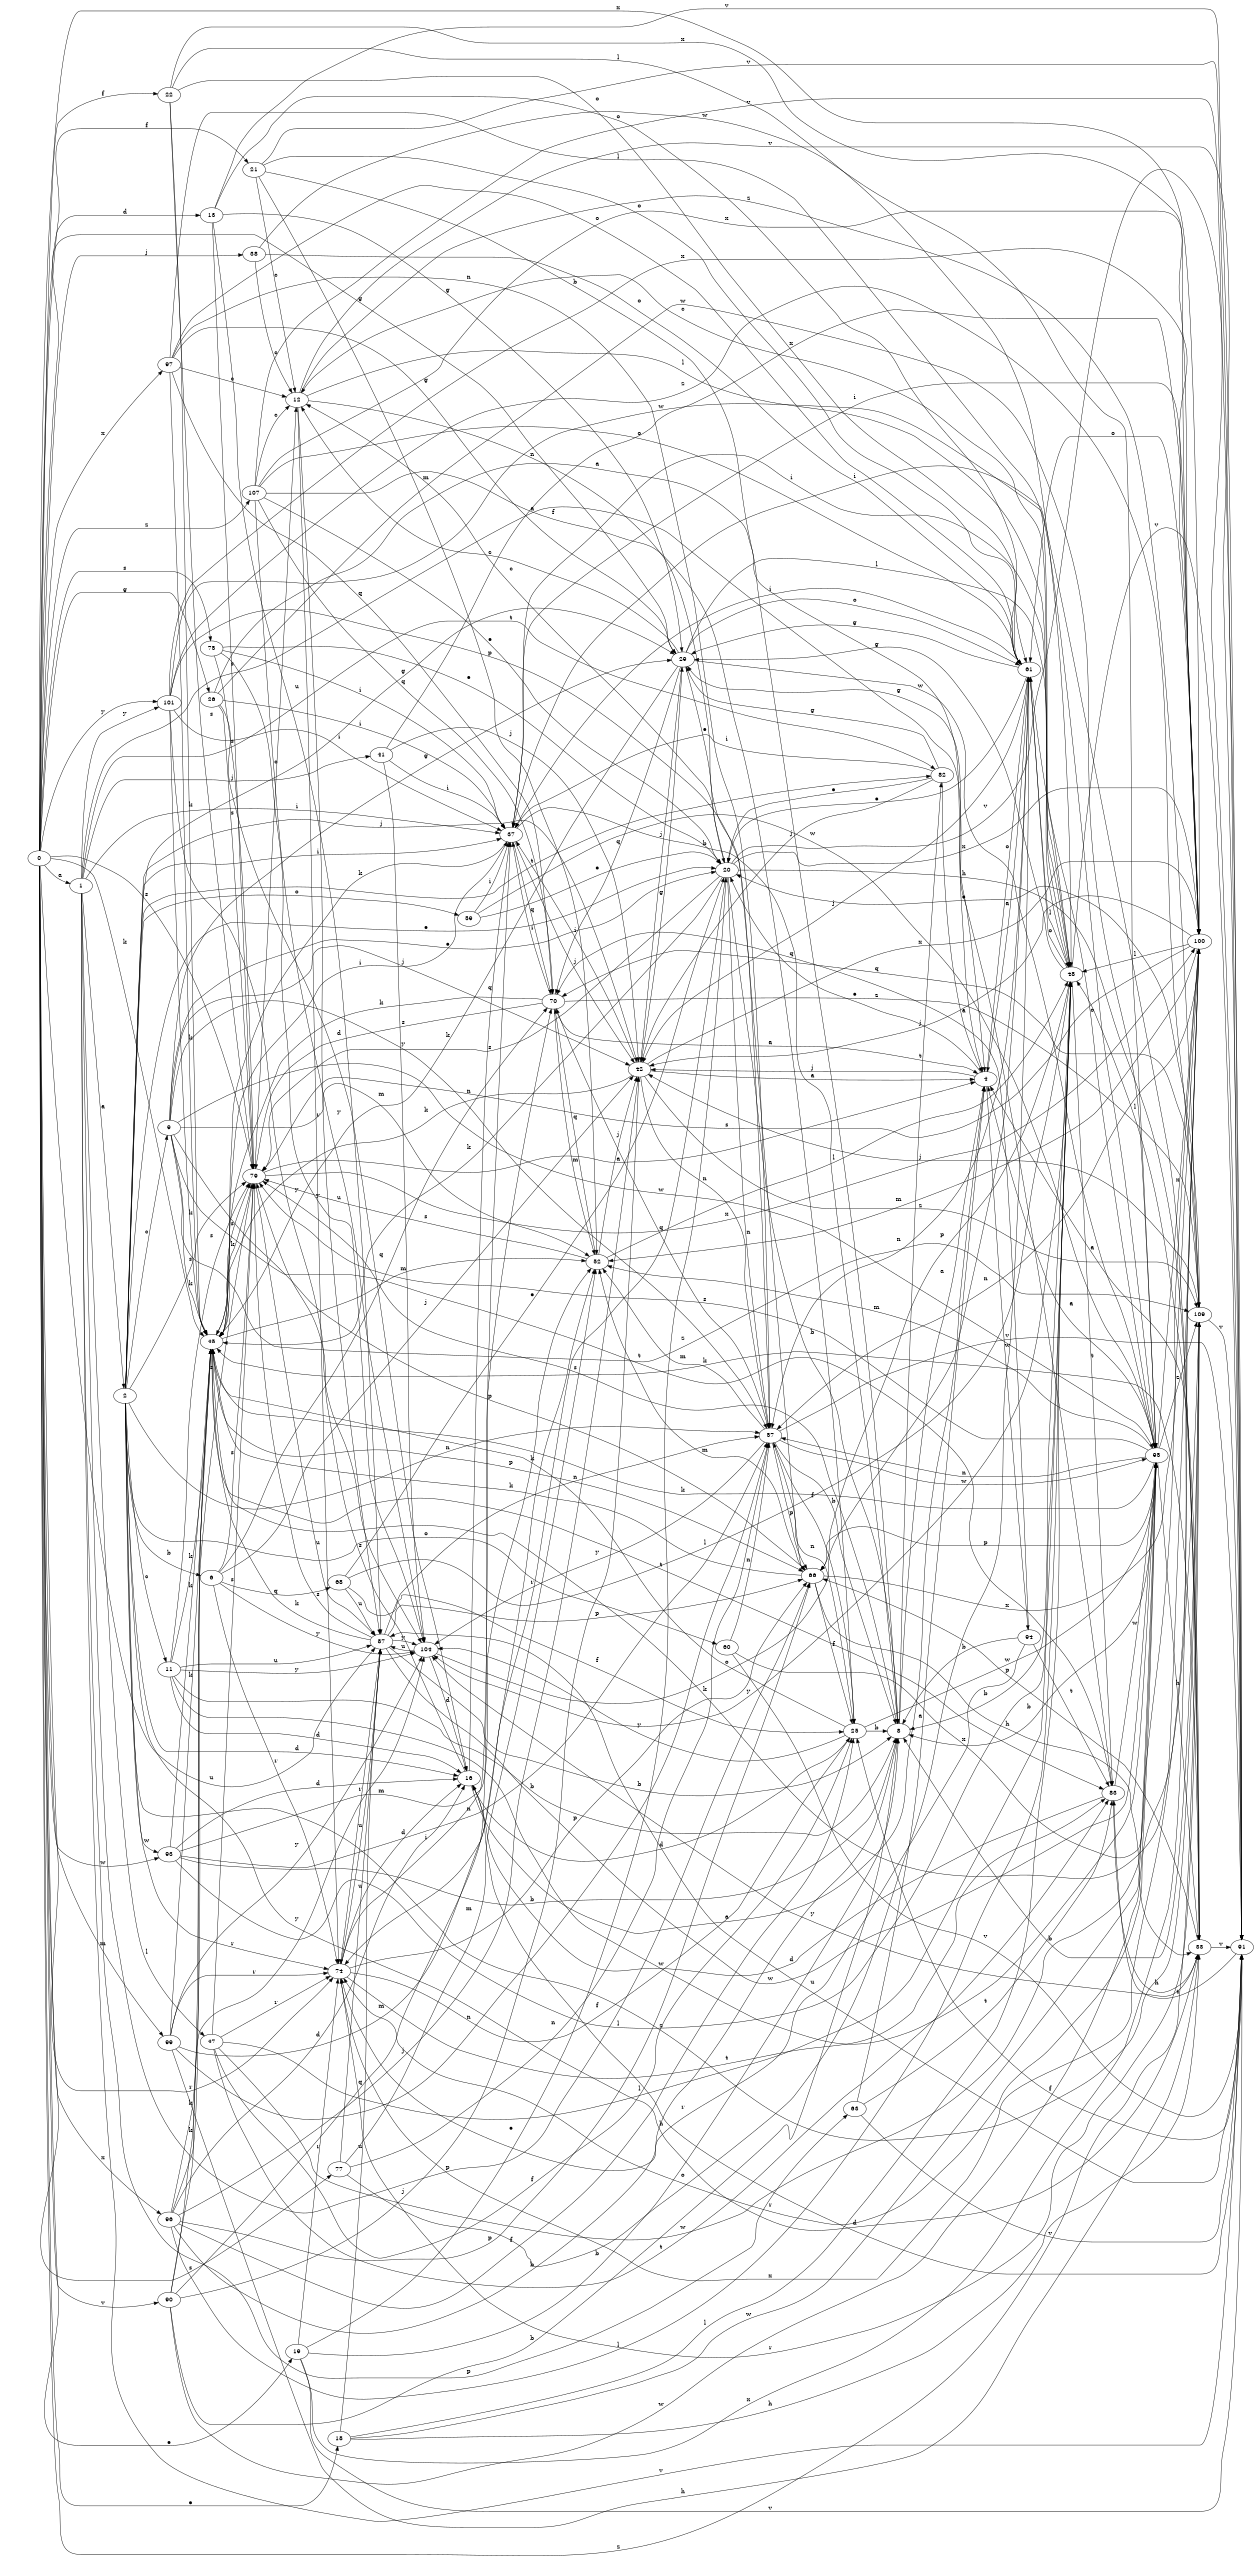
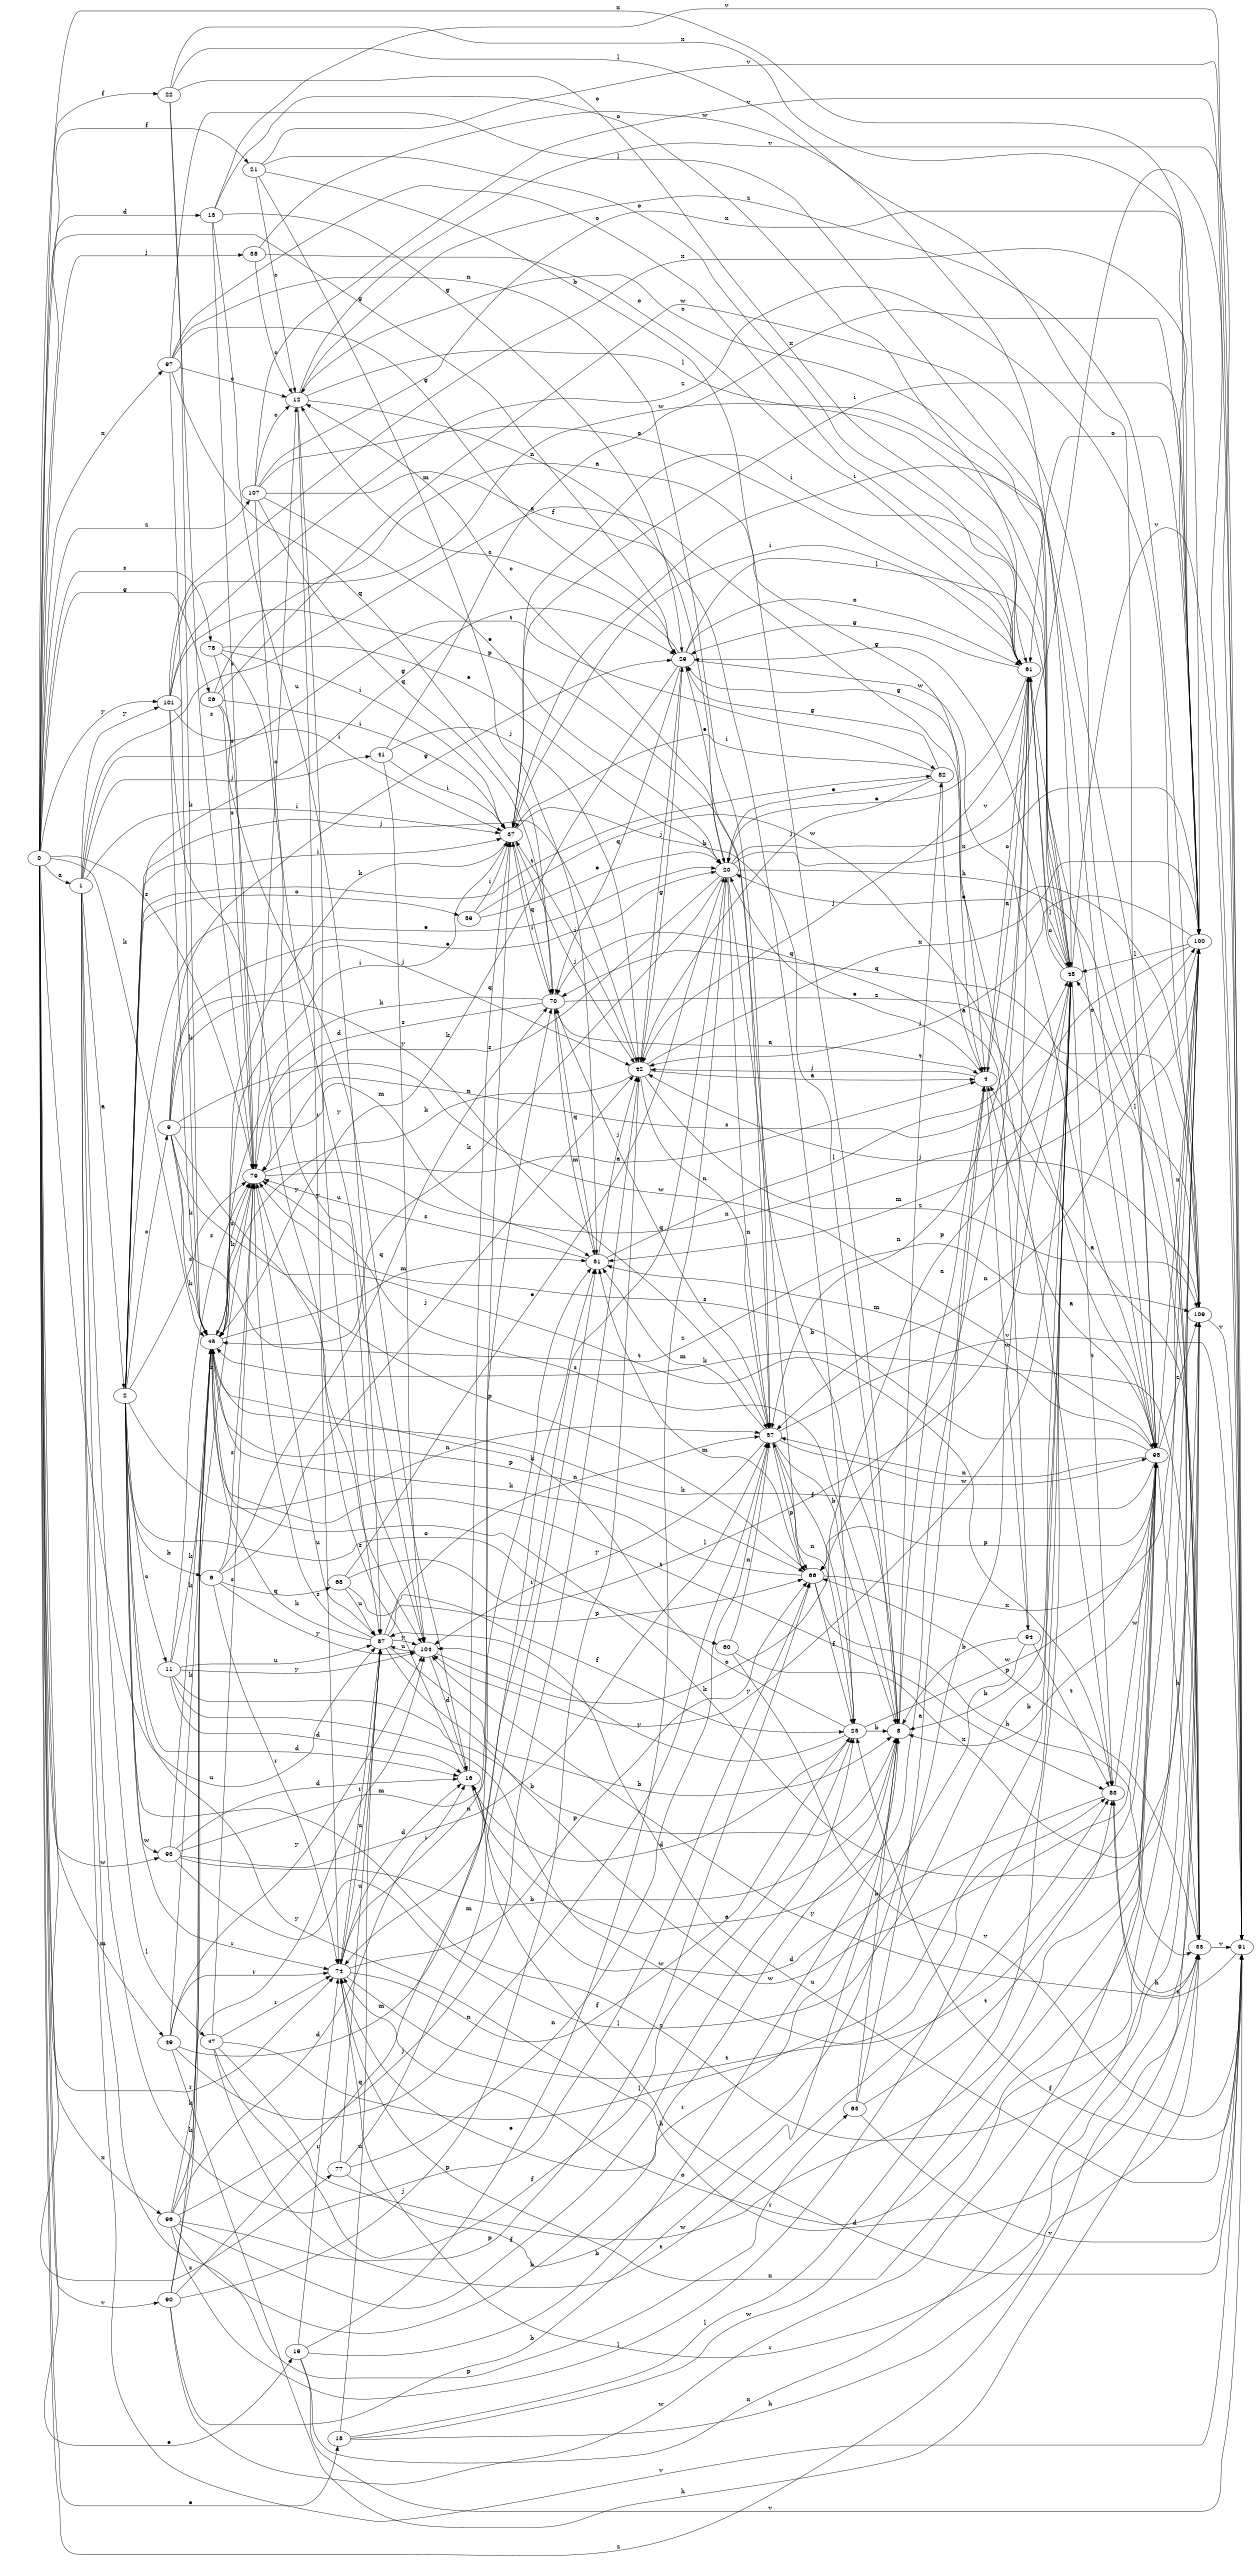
edge "61" -> "37": reversed
node "52": label "52" -> "51"
edge "109" -> "8": now "63" -> "8"
node "99": label "99" -> "49"
